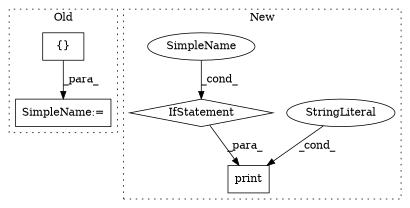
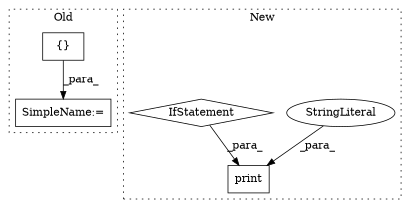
node "SimpleName": removed
edge "StringLiteral" -> "print": label "_cond_" -> "_para_"
